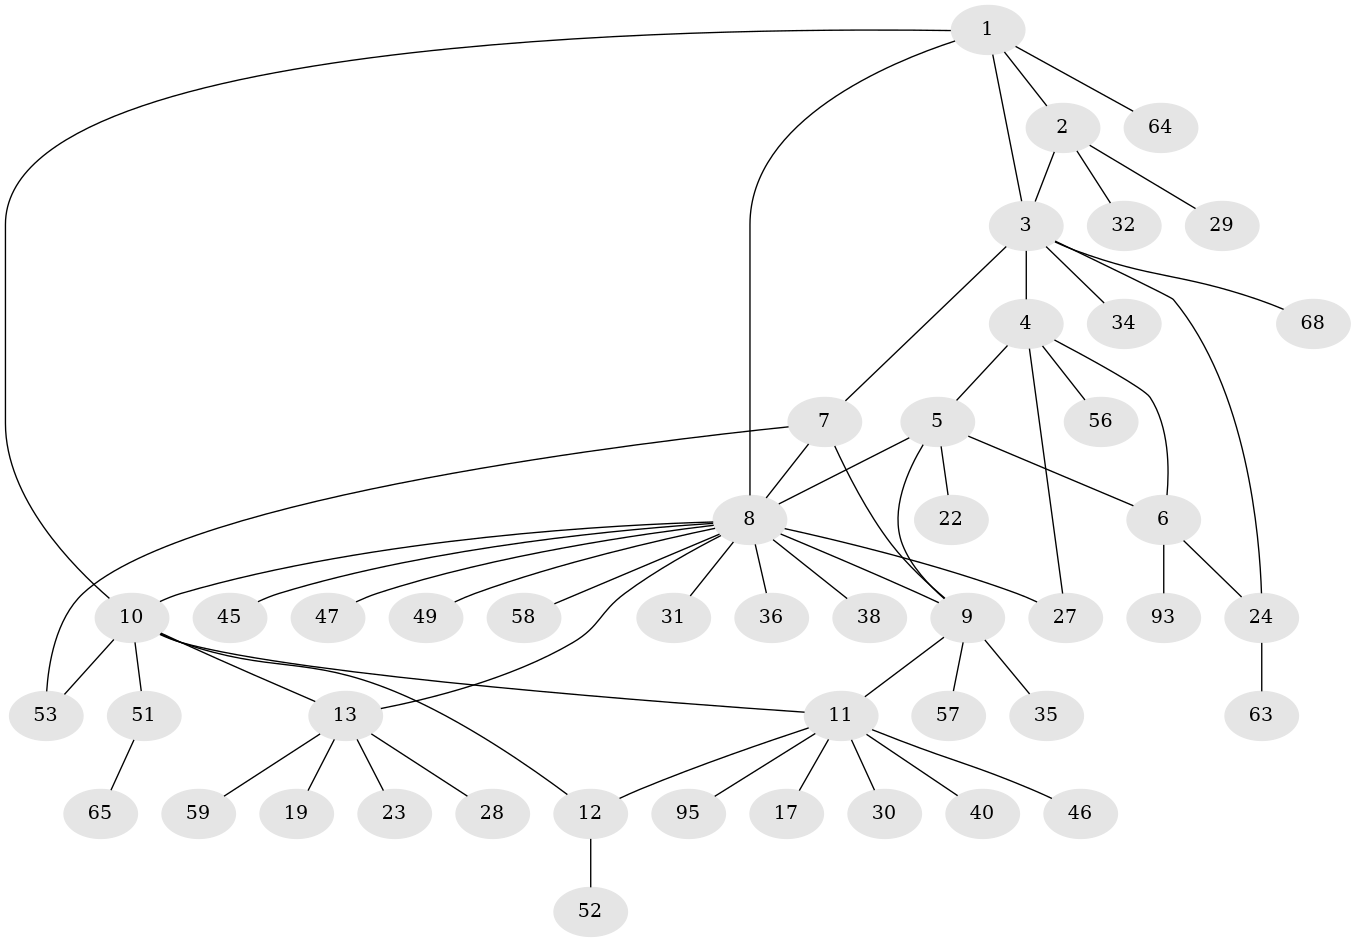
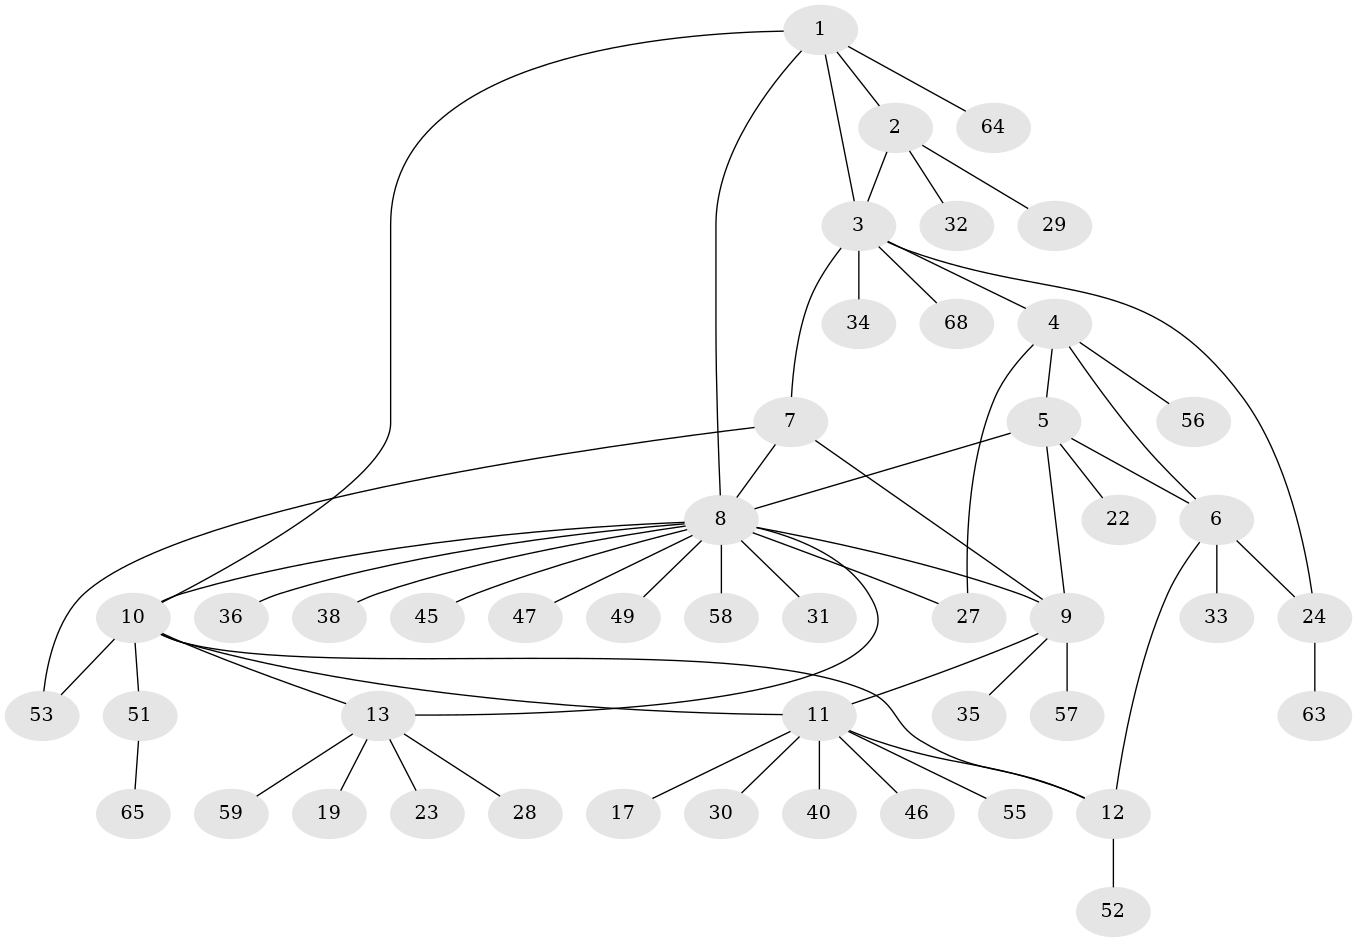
node "93": label "93" -> "33"
edge "6" -- "12": added
node "95": label "95" -> "55"
